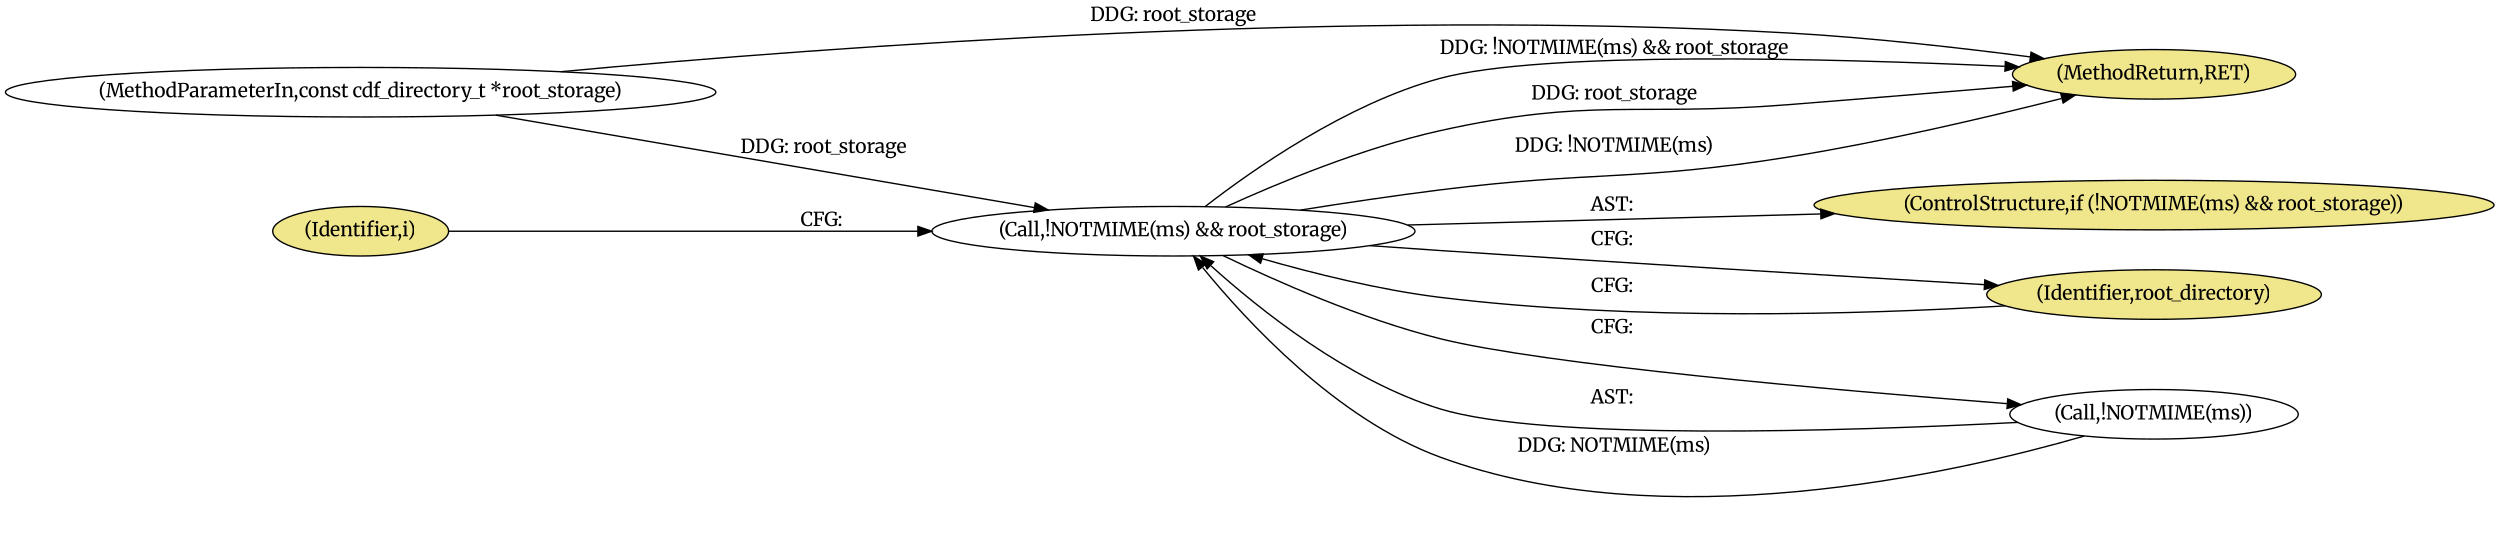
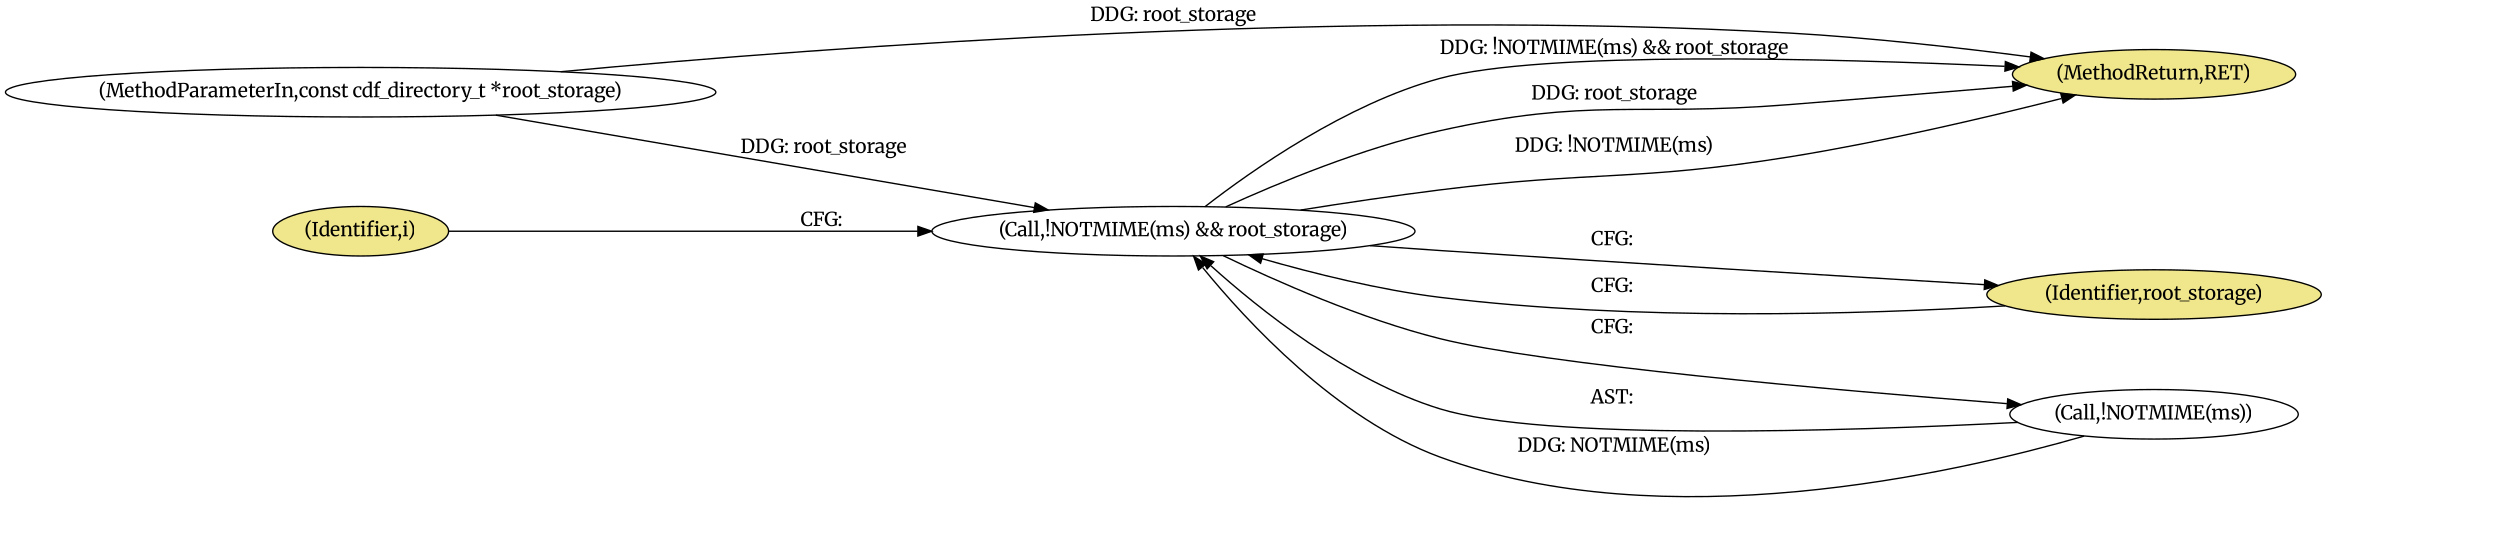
node "(ControlStructure,if (!NOTMIME(ms) && root_storage))": removed
node "(Identifier,root_directory)": label "(Identifier,root_directory)" -> "(Identifier,root_storage)"
